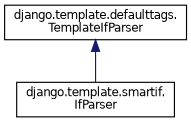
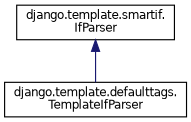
edge "django.template.smartif. IfParser" -> "django.template.defaulttags. TemplateIfParser": reversed
